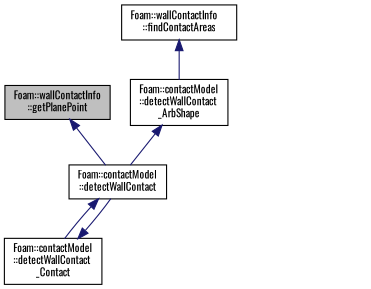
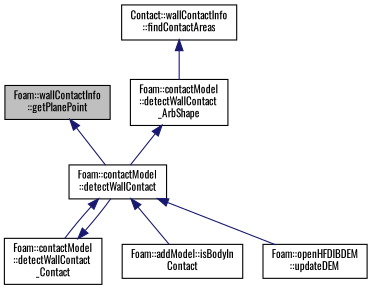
node "Foam::wallContactInfo ::findContactAreas": label "Foam::wallContactInfo ::findContactAreas" -> "Contact::wallContactInfo ::findContactAreas"
node "Foam::addModel::isBodyIn Contact": added
node "Foam::openHFDIBDEM ::updateDEM": added
